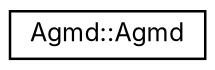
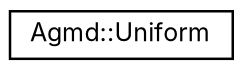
node "Agmd::Agmd": label "Agmd::Agmd" -> "Agmd::Uniform"
